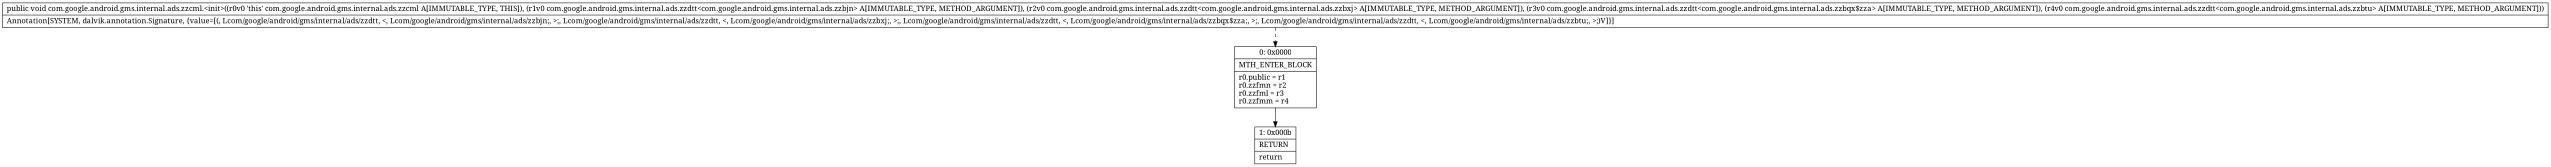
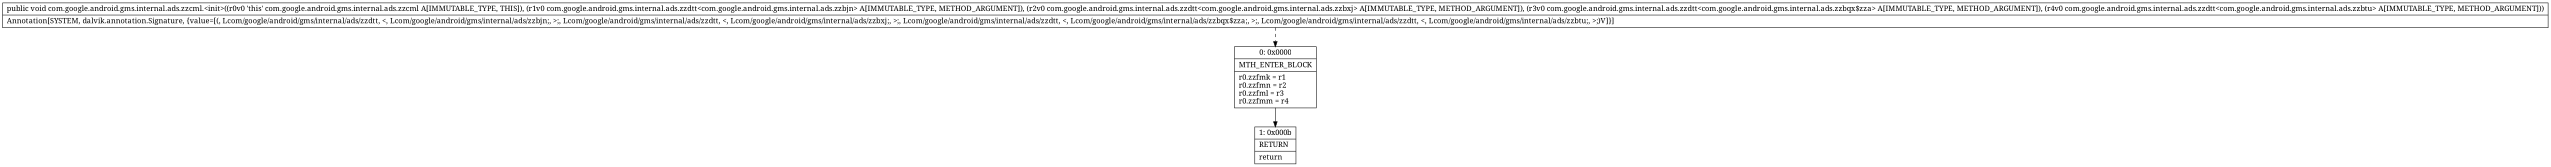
node "0: 0x0000": text "r0.public = r1" -> "r0.zzfmk = r1"
